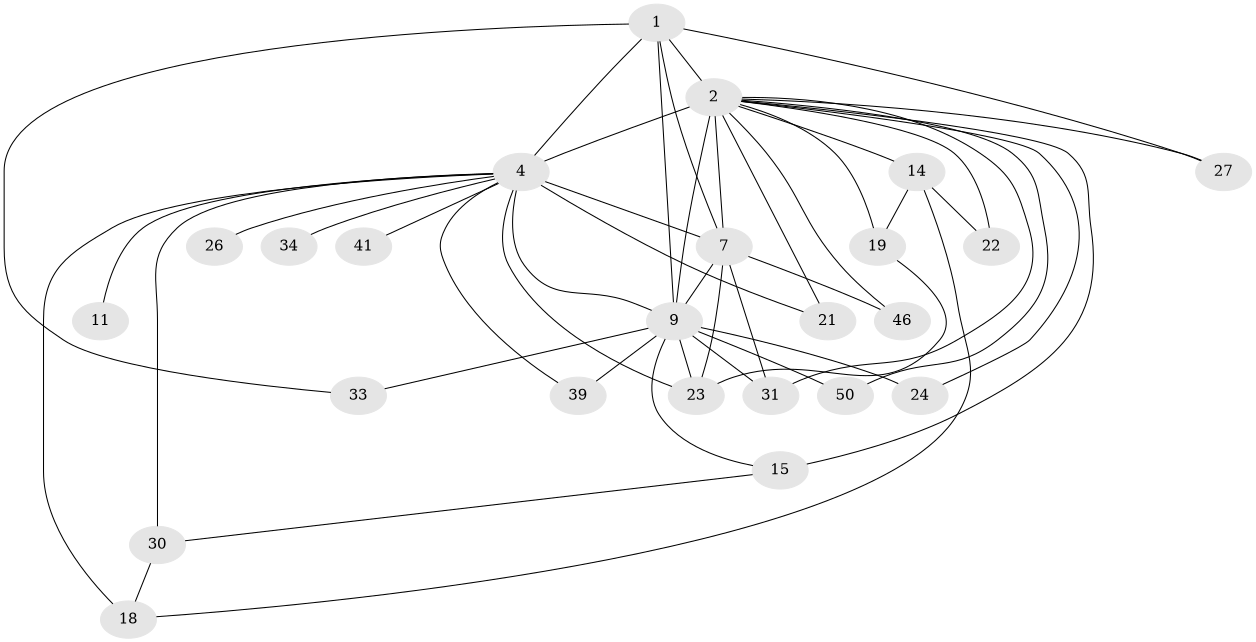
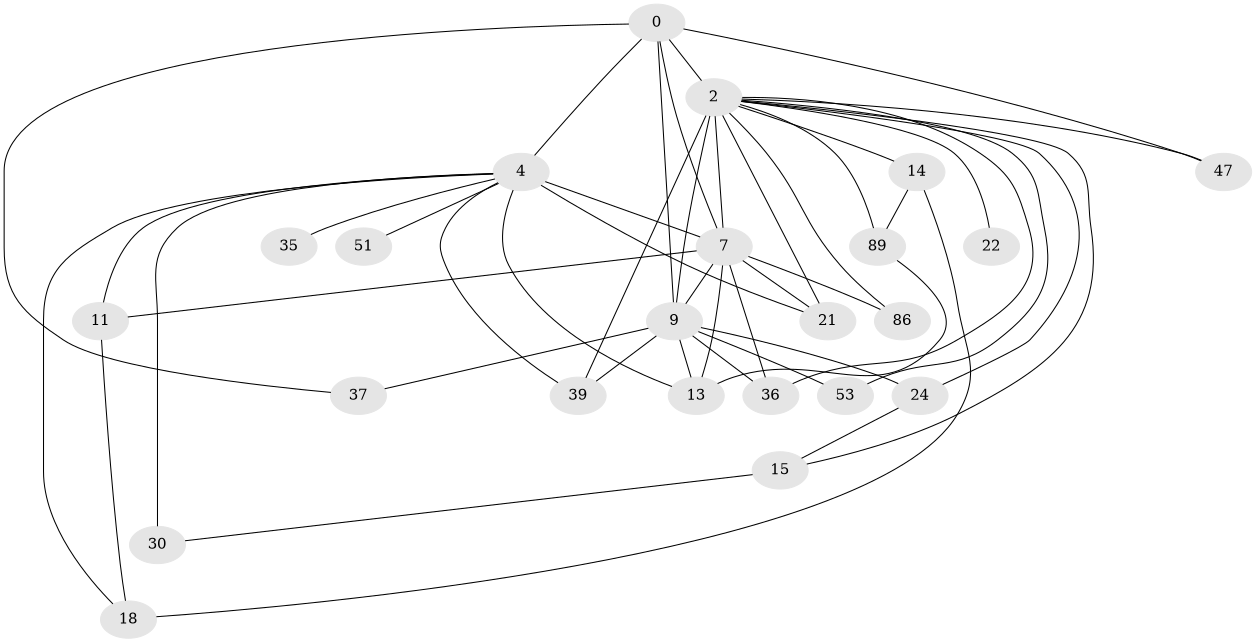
node "1": label "1" -> "0"
edge "2" -- "4": now "2" -- "39"
node "27": label "27" -> "47"
edge "14" -- "22": removed
node "26": removed
node "34": label "34" -> "35"
node "41": label "41" -> "51"
node "19": label "19" -> "89"
edge "7" -- "11": added
edge "7" -- "21": added
edge "4" -- "9": removed
node "46": label "46" -> "86"
node "33": label "33" -> "37"
node "23": label "23" -> "13"
node "31": label "31" -> "36"
node "50": label "50" -> "53"
edge "9" -- "15": now "24" -- "15"
edge "30" -- "18": now "11" -- "18"
